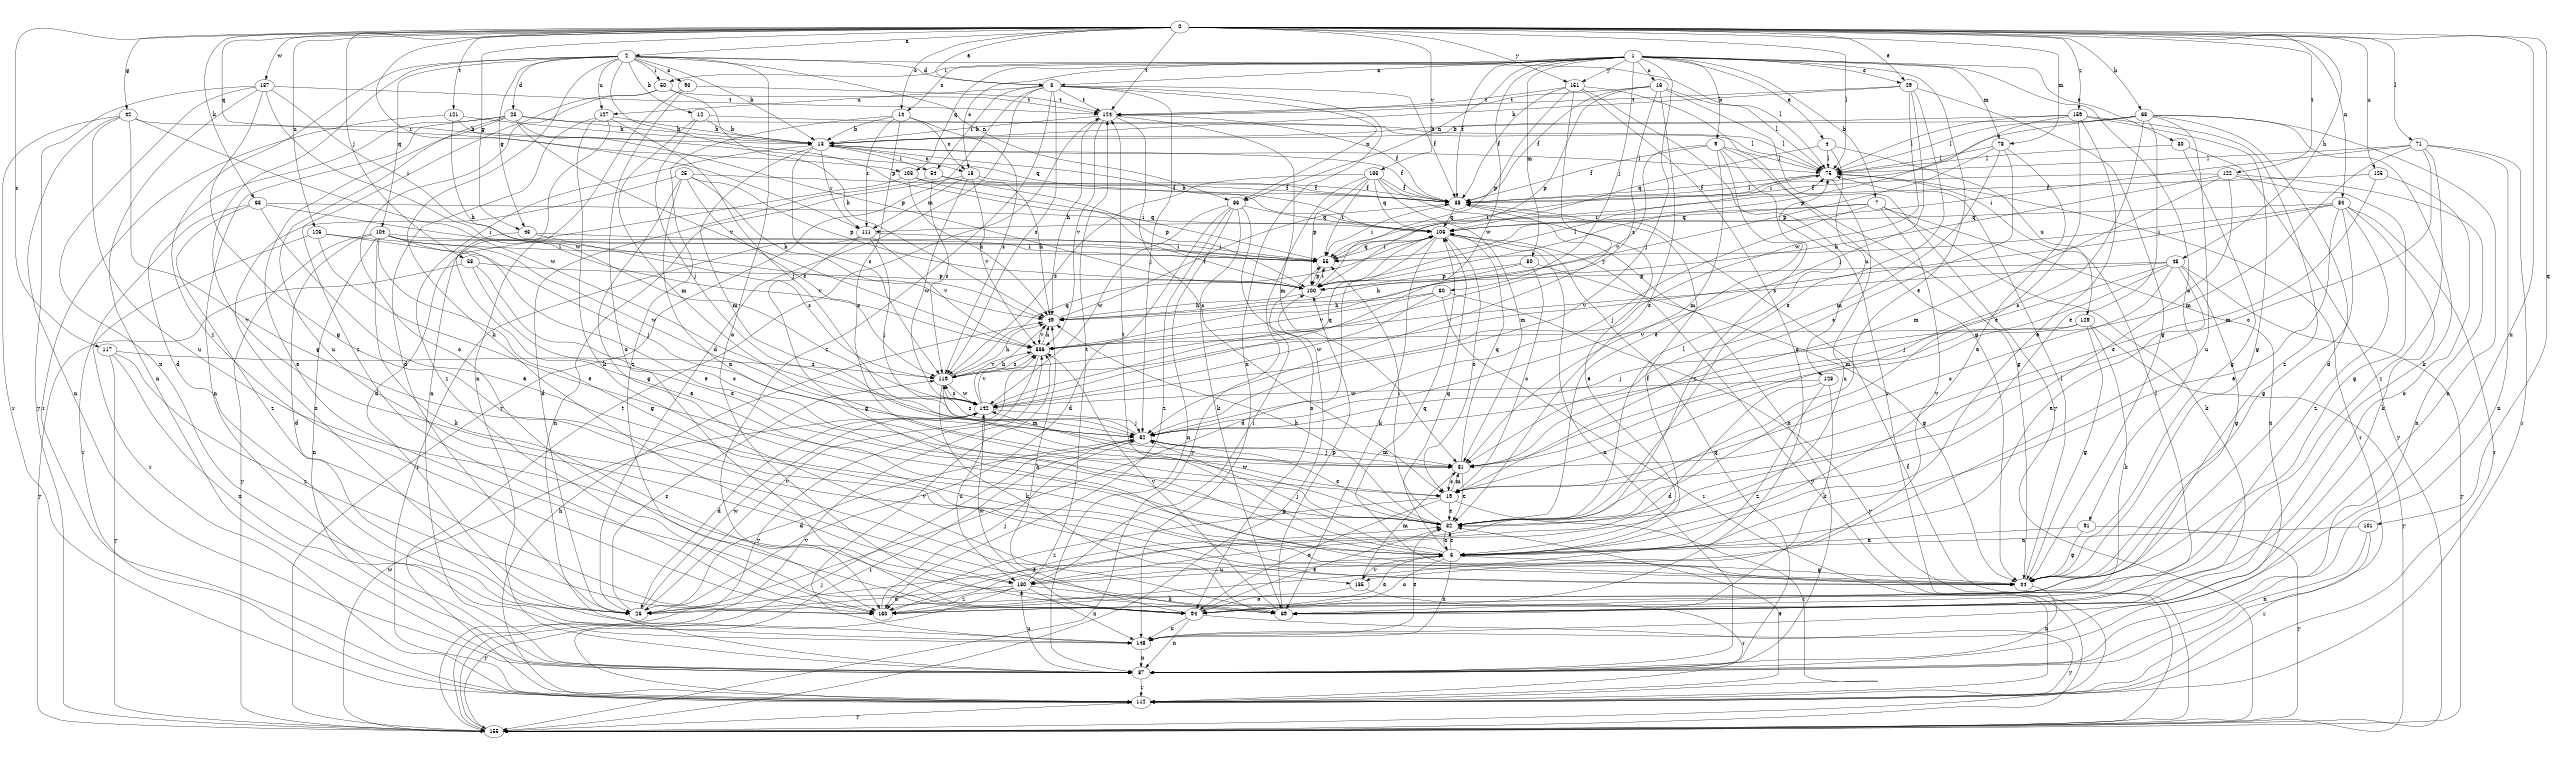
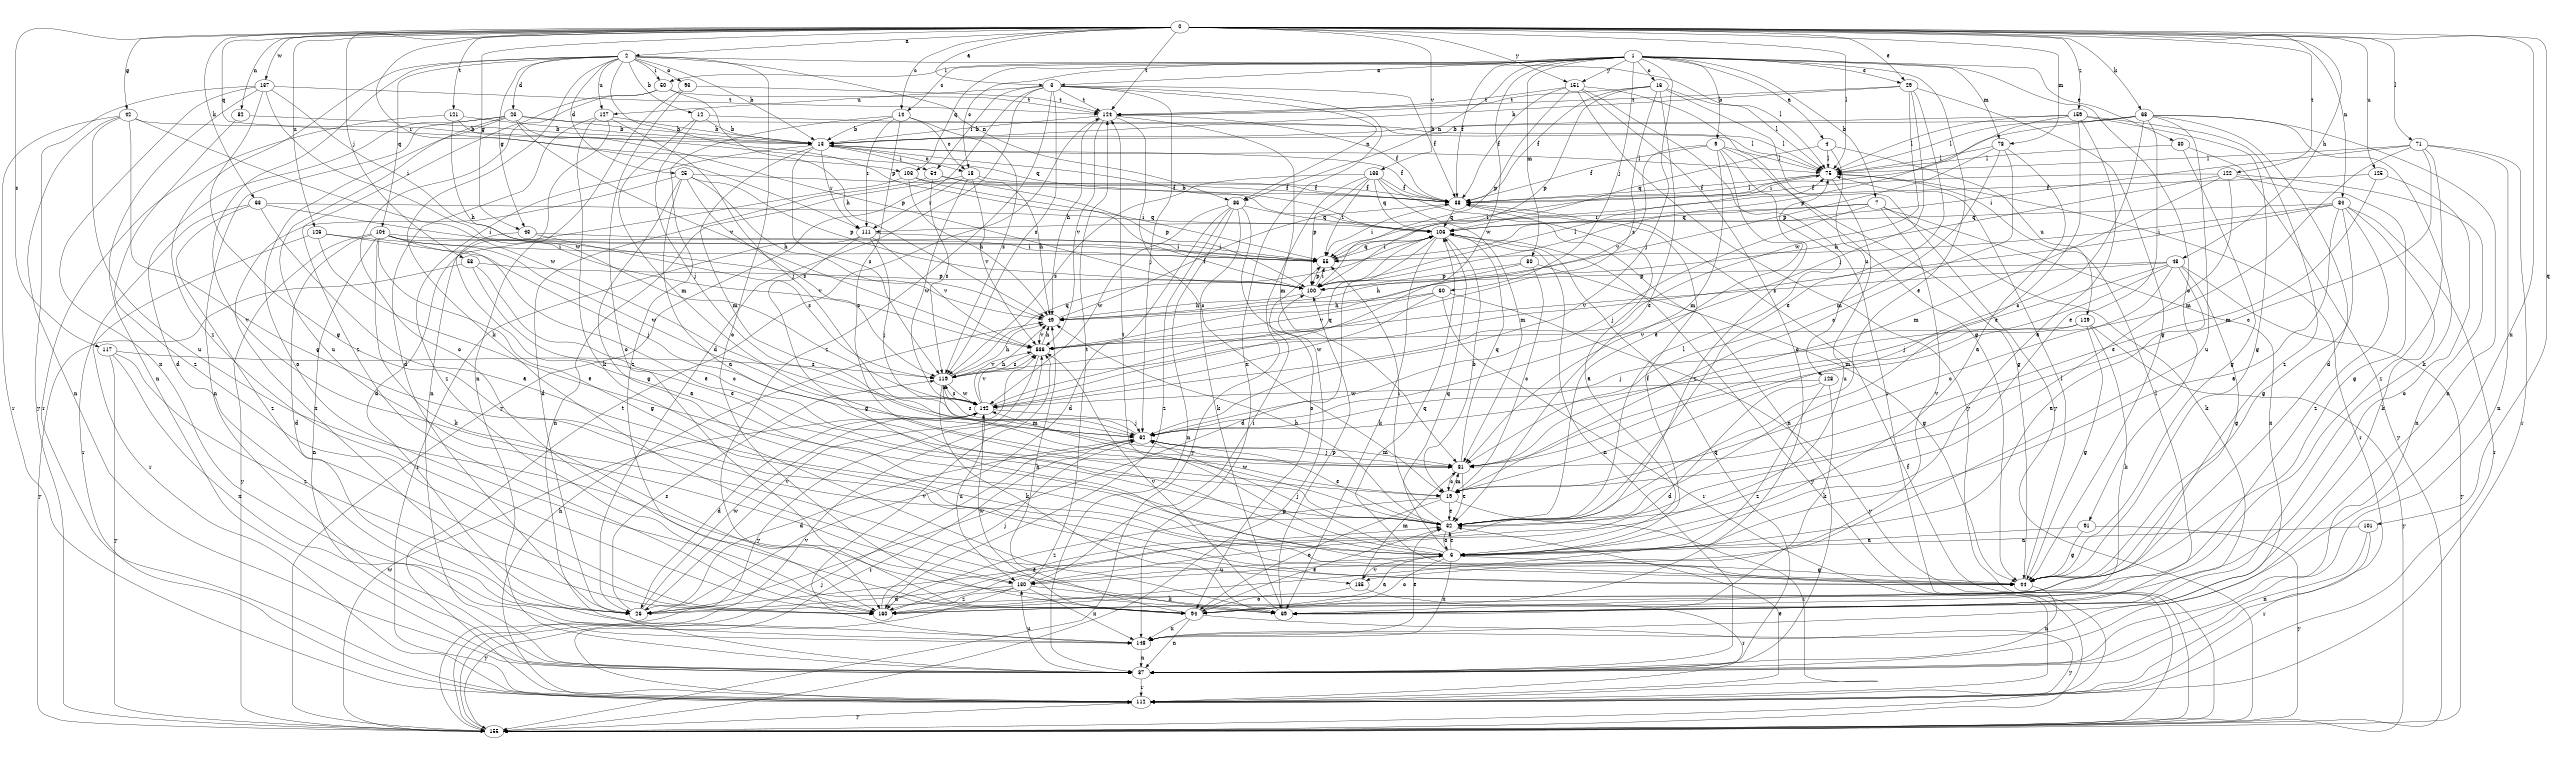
edge "2" -> "3": now "2" -> "25"
node "82": added
edge "18" -> "111": label "m" -> "r"
edge "151" -> "62": now "151" -> "155"
edge "106" -> "19": label "c" -> "b"
